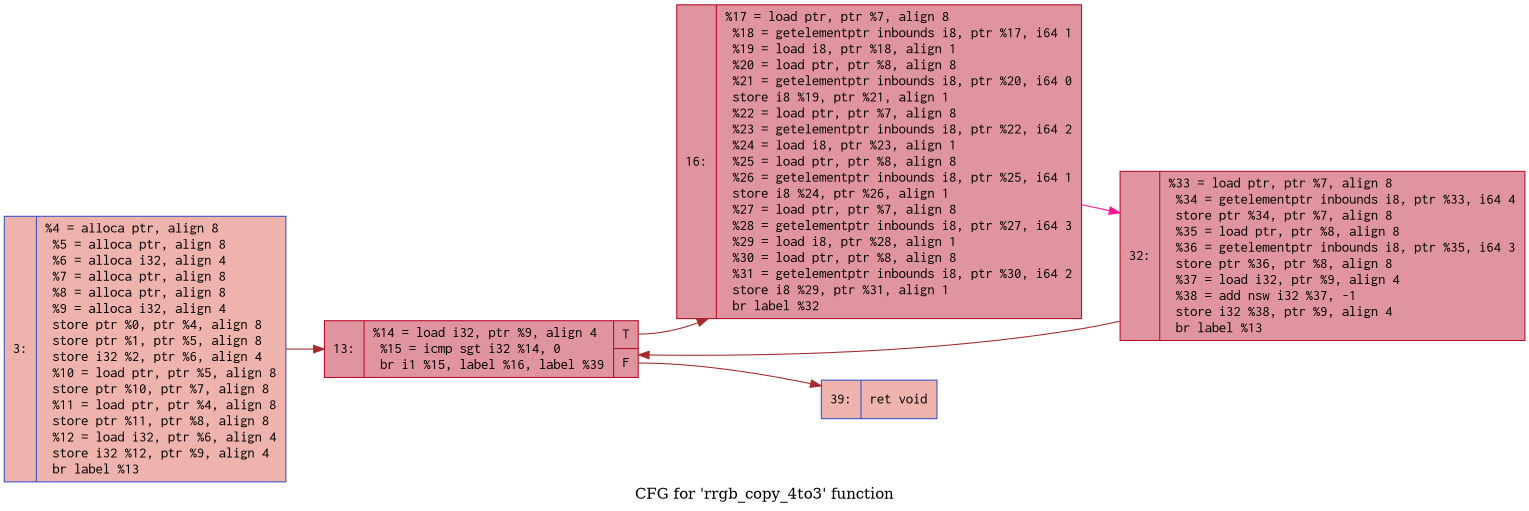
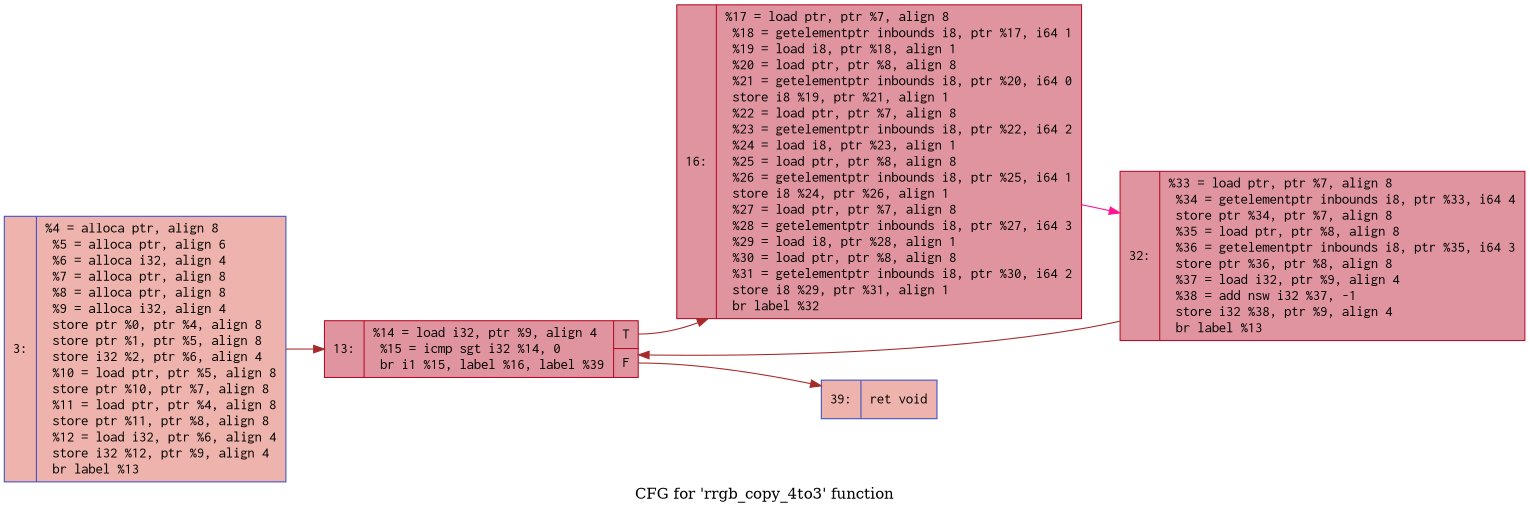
node "3:": text "%5 = alloca ptr, align 8" -> "%5 = alloca ptr, align 6"
